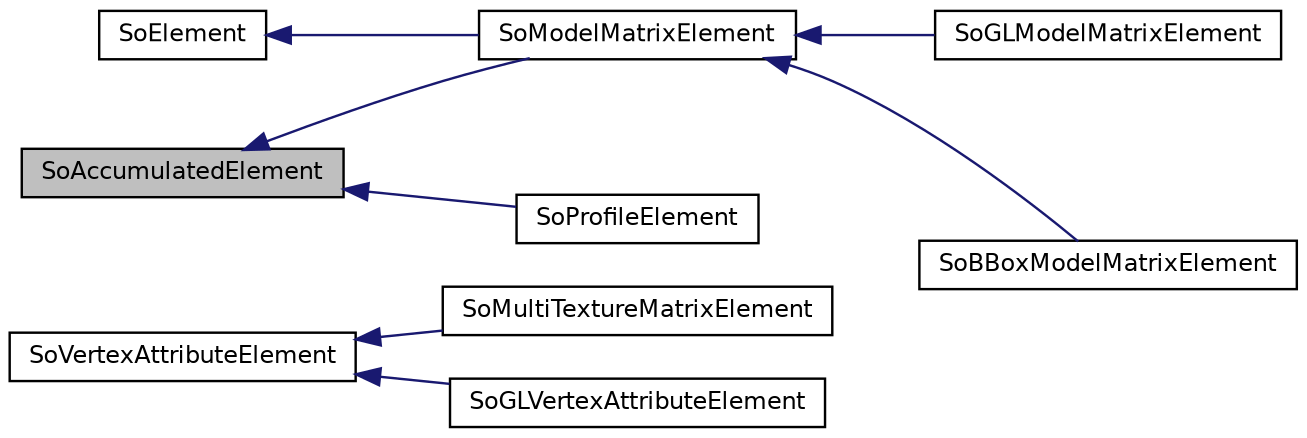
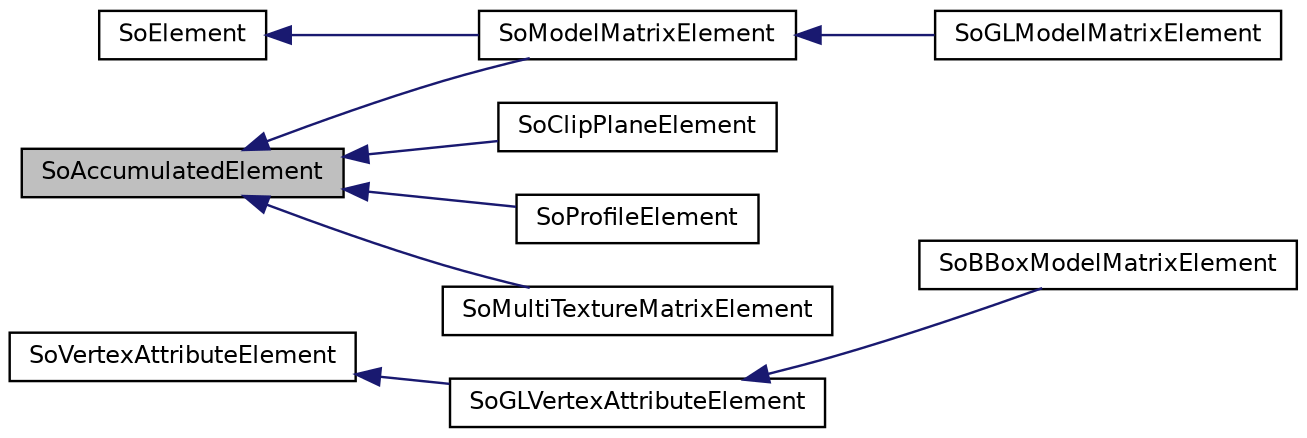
node "SoClipPlaneElement": added
edge "SoBBoxModelMatrixElement" -> "SoModelMatrixElement": now "SoBBoxModelMatrixElement" -> "SoGLVertexAttributeElement"
edge "SoMultiTextureMatrixElement" -> "SoVertexAttributeElement": now "SoMultiTextureMatrixElement" -> "SoAccumulatedElement"
